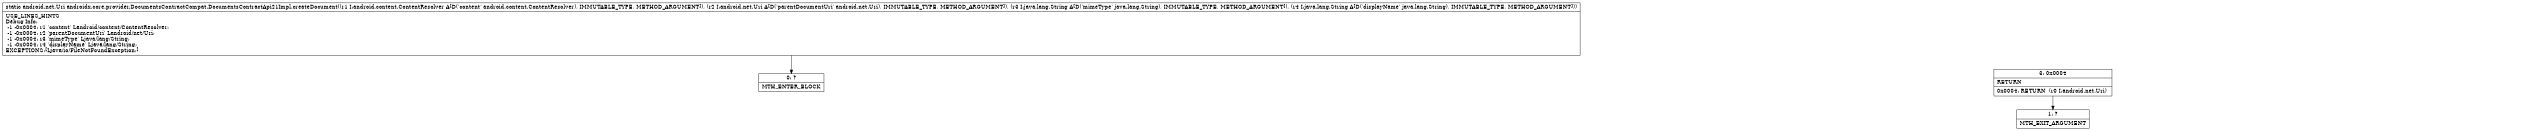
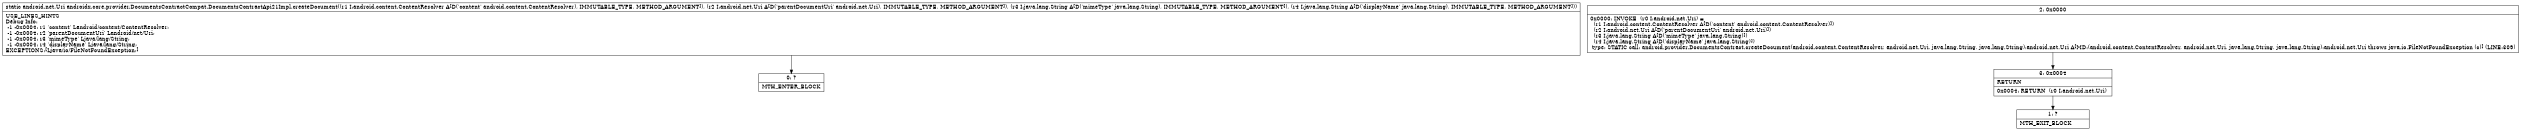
node "2: 0x0000": added
node "1: ?": text "MTH_EXIT_ARGUMENT" -> "MTH_EXIT_BLOCK"
